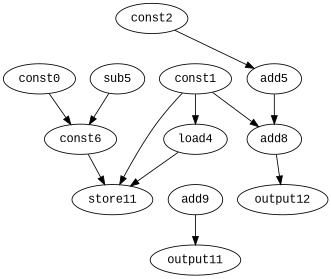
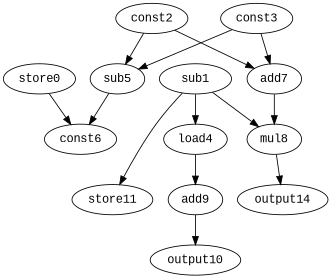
node "const3": added
edge "const2" -> "sub5": added
node "const0": label "const0" -> "store0"
node "const1": label "const1" -> "sub1"
node "add5": label "add5" -> "add7"
node "add8": label "add8" -> "mul8"
edge "const6" -> "store11": removed
edge "load4" -> "store11": now "load4" -> "add9"
node "output12": label "output12" -> "output14"
node "output11": label "output11" -> "output10"
